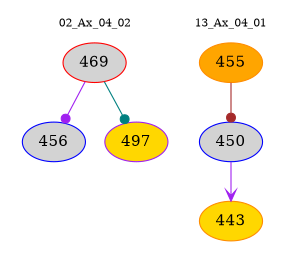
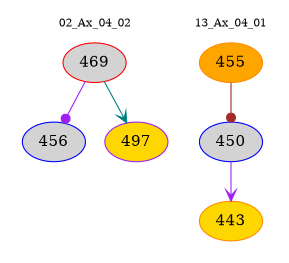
edge "469" -> "497": arrowhead dot -> vee
